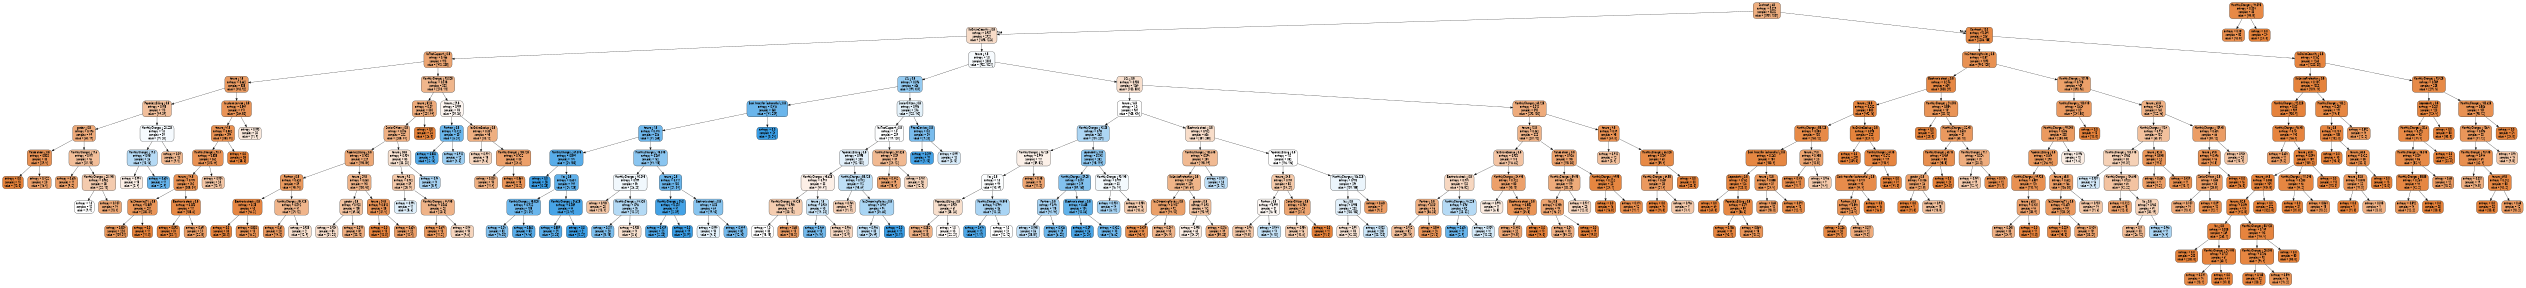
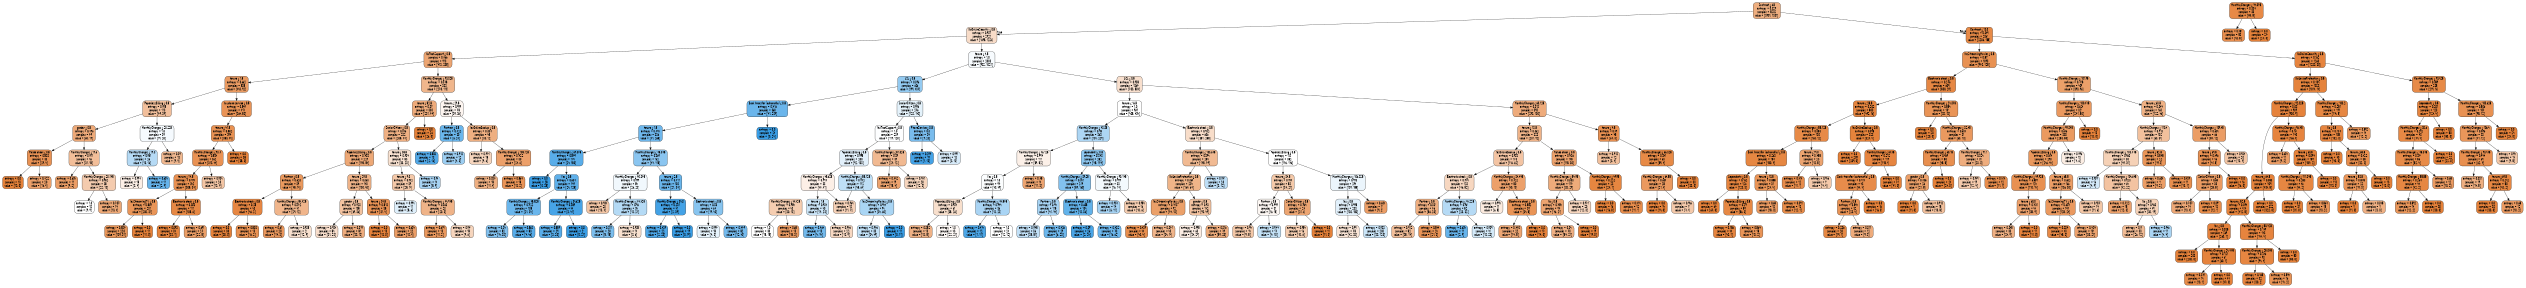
node "NoTechSupport ≤ 0.5": text "entropy = 0.766" -> "samples = 0.766"
edge "MonthlyCharges ≤ 100.475" -> "MonthlyCharges ≤ 99.875": added
node "entropy = 0.993": removed
node "MonthlyCharges ≤ 93.7": text "entropy = 0.535" -> "entropy = 0.534"
edge "MonthlyCharges ≤ 66.325" -> "MonthlyCharges ≤ 64.55": removed
edge "tenure ≤ 68.5" -> "tenure ≤ 64.5": now "MonthlyCharges ≤ 92.325" -> "tenure ≤ 64.5"
edge "MonthlyCharges ≤ 45.625" -> "MonthlyCharges ≤ 44.425": now "MonthlyCharges ≤ 45.625" -> "entropy = 0.964"
